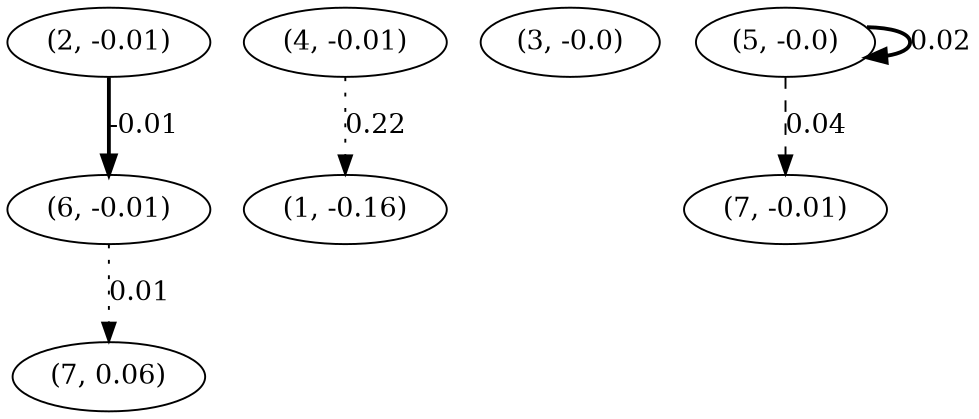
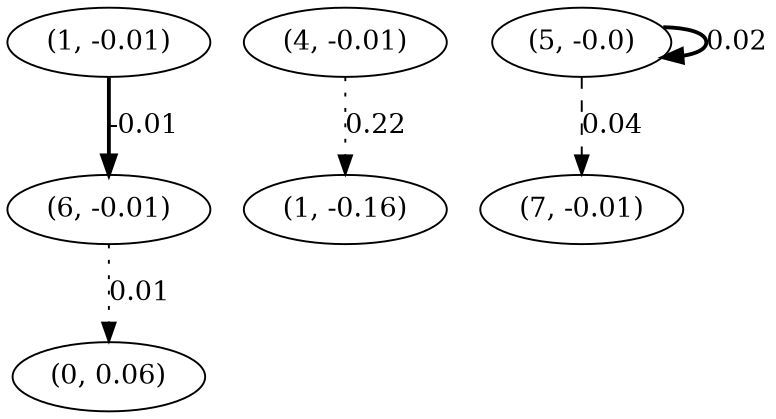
node "(2, -0.01)": label "(2, -0.01)" -> "(1, -0.01)"
node "(3, -0.0)": removed
node "(7, 0.06)": label "(7, 0.06)" -> "(0, 0.06)"
